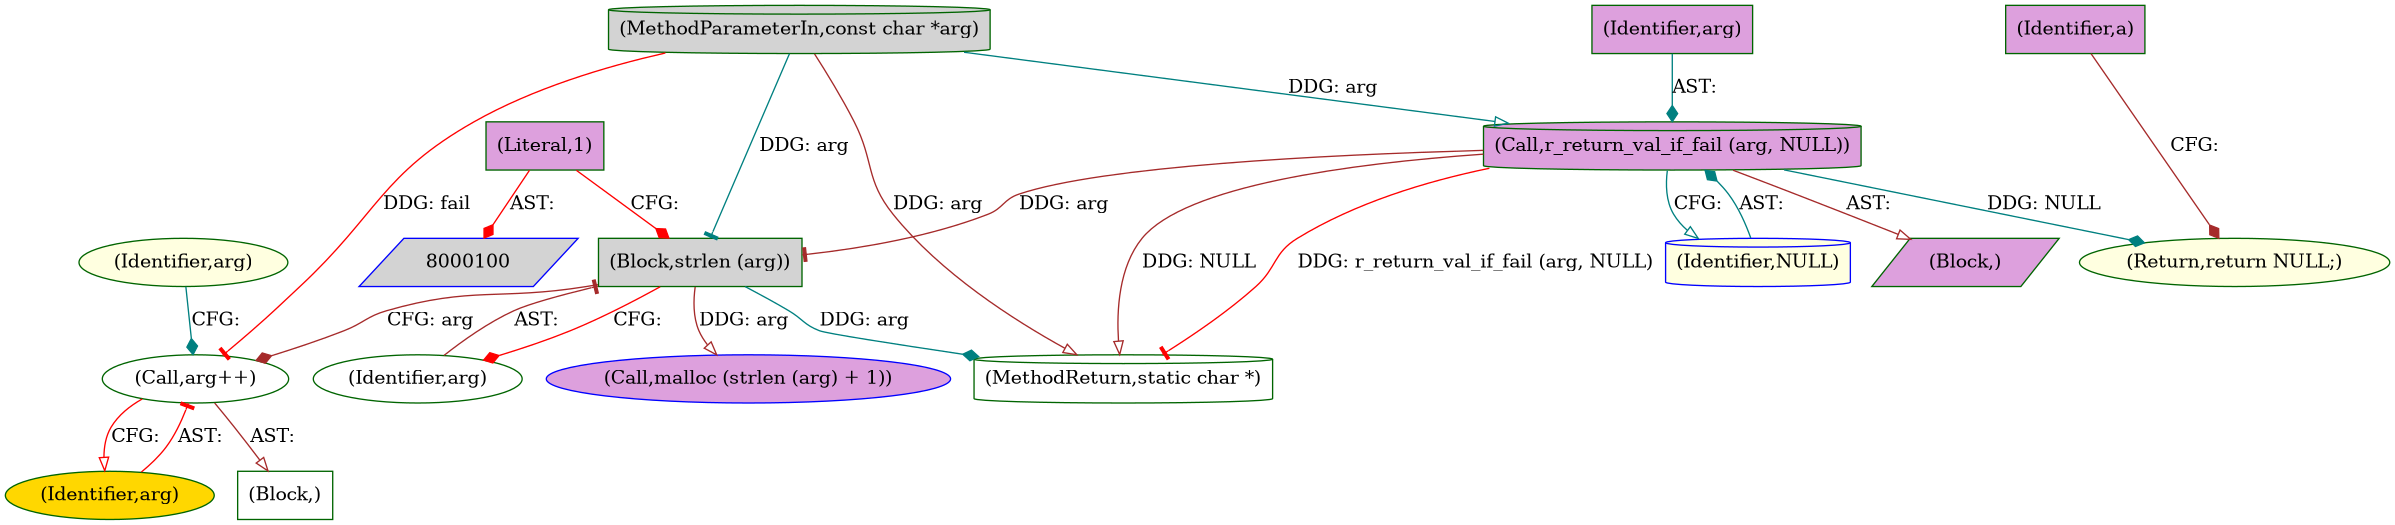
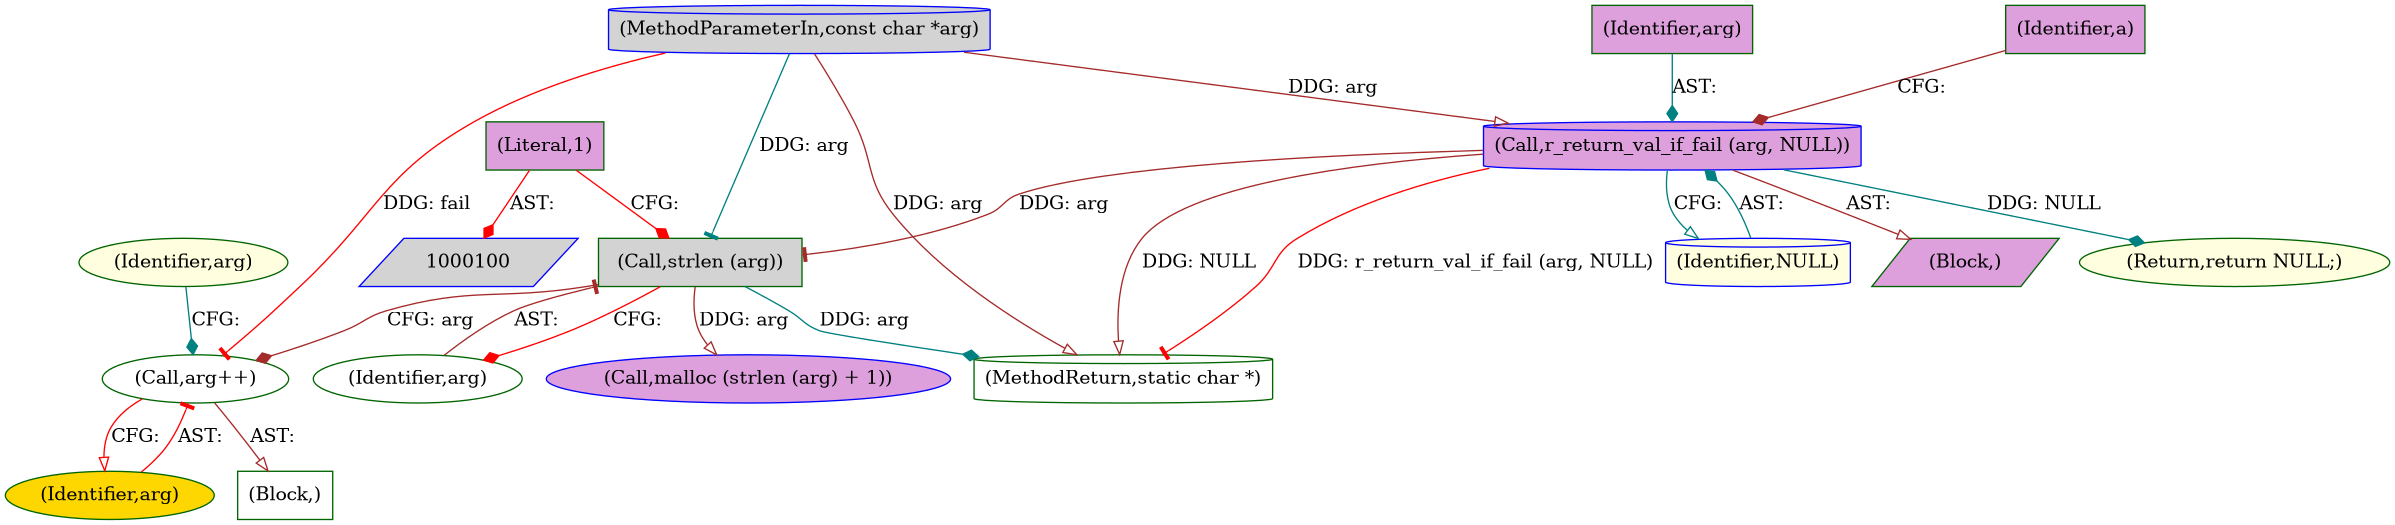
node "(MethodParameterIn,const char *arg)": color darkgreen -> blue
edge "(MethodParameterIn,const char *arg)" -> "(Call,r_return_val_if_fail (arg, NULL))": color teal -> brown
edge "(Identifier,a)" -> "(Return,return NULL;)": now "(Identifier,a)" -> "(Call,r_return_val_if_fail (arg, NULL))"
node "(Call,r_return_val_if_fail (arg, NULL))": color darkgreen -> blue
node "8000100": label "8000100" -> "1000100"
node "(Block,strlen (arg))": label "(Block,strlen (arg))" -> "(Call,strlen (arg))"
